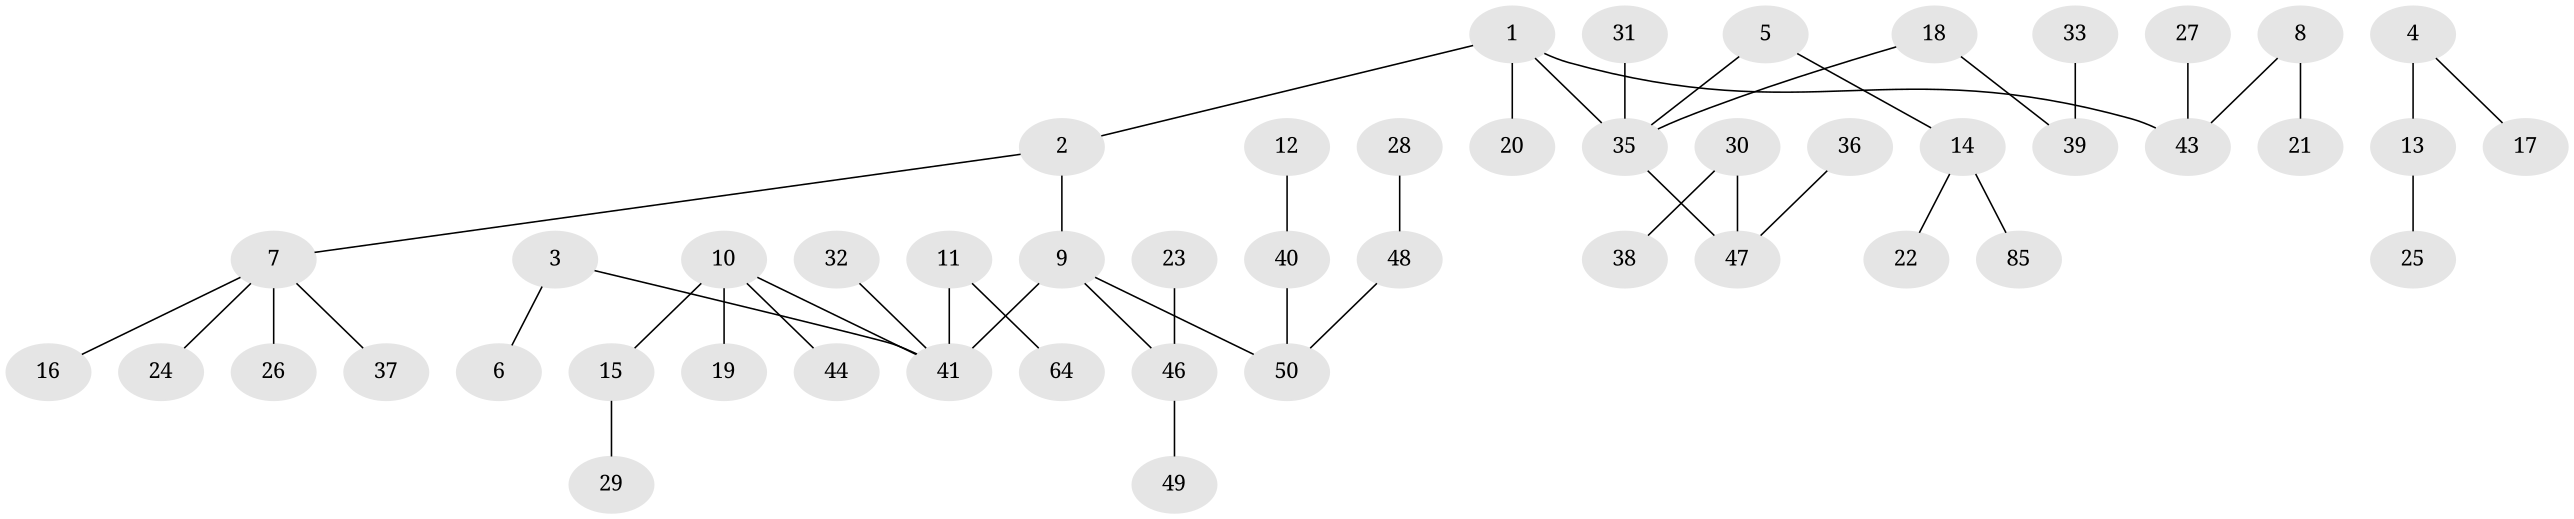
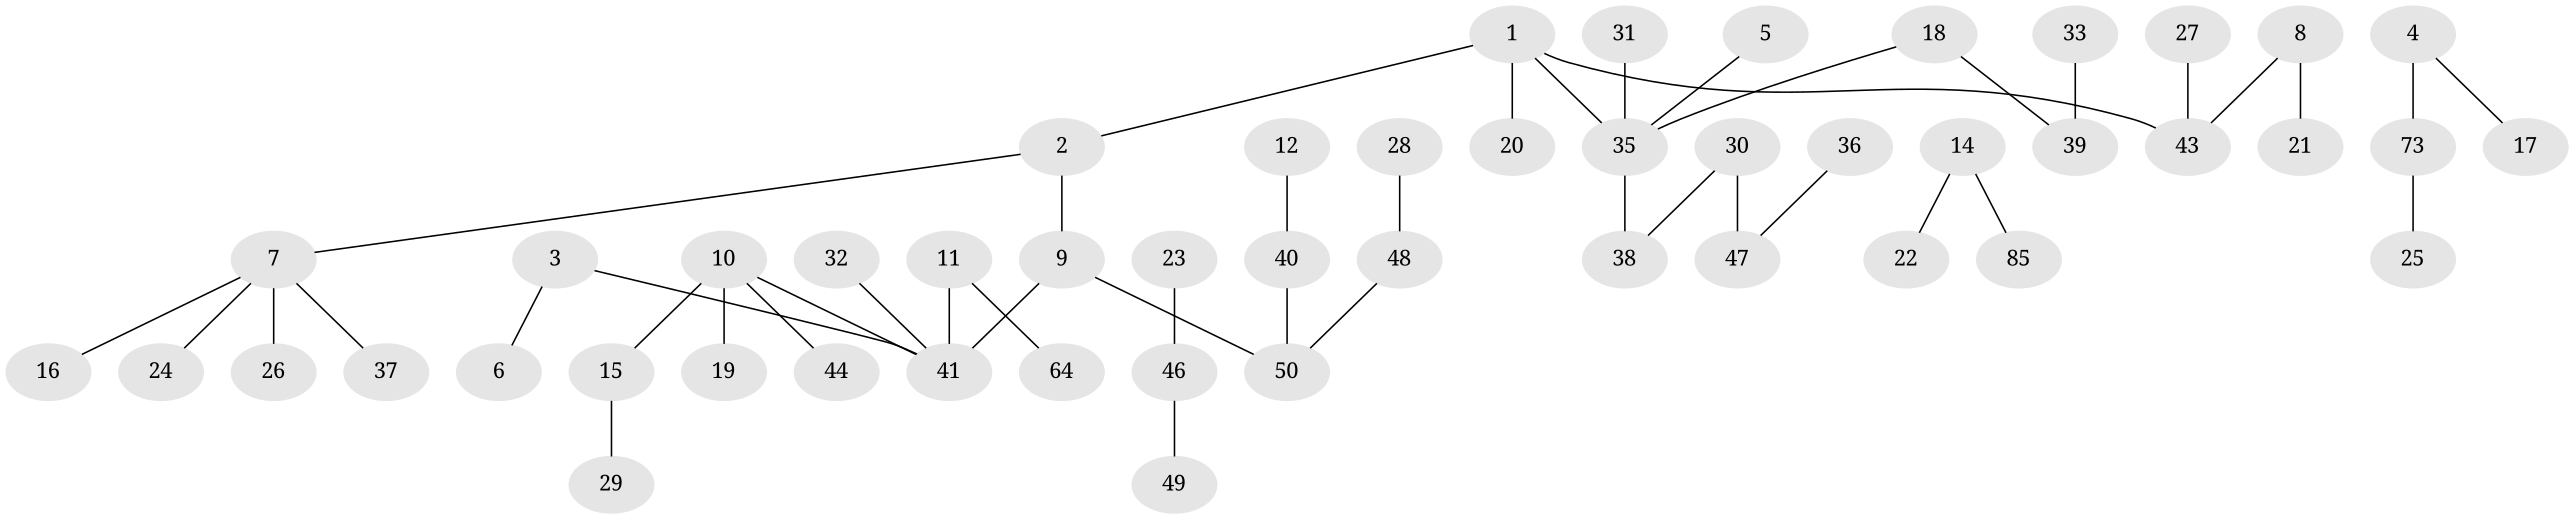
edge "5" -- "14": removed
node "13": label "13" -> "73"
edge "35" -- "47": now "35" -- "38"
edge "9" -- "46": removed
